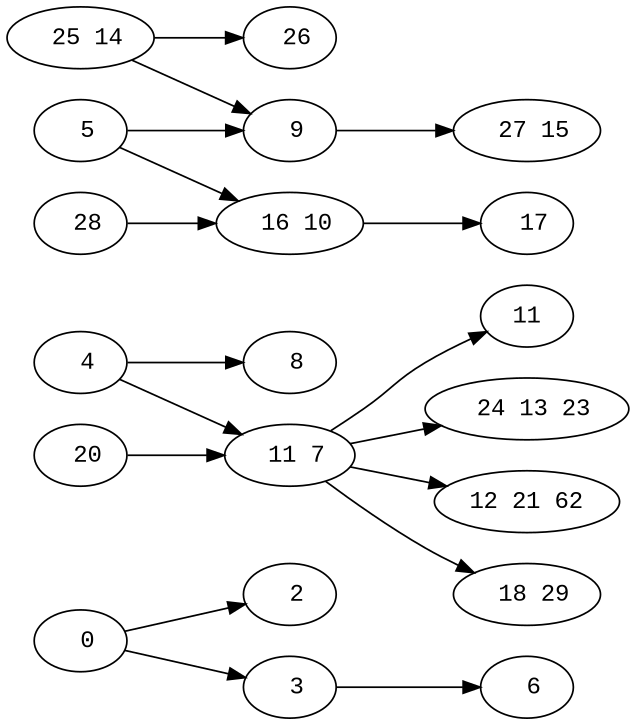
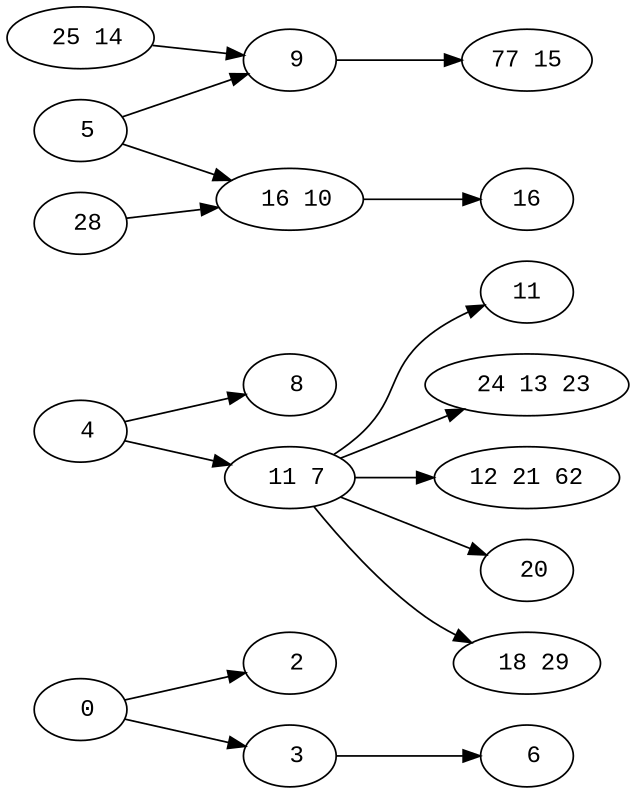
node "26": removed
node "27 15": label "27 15" -> "77 15"
node "17": label "17" -> "16"
edge "20" -> "11 7": reversed
